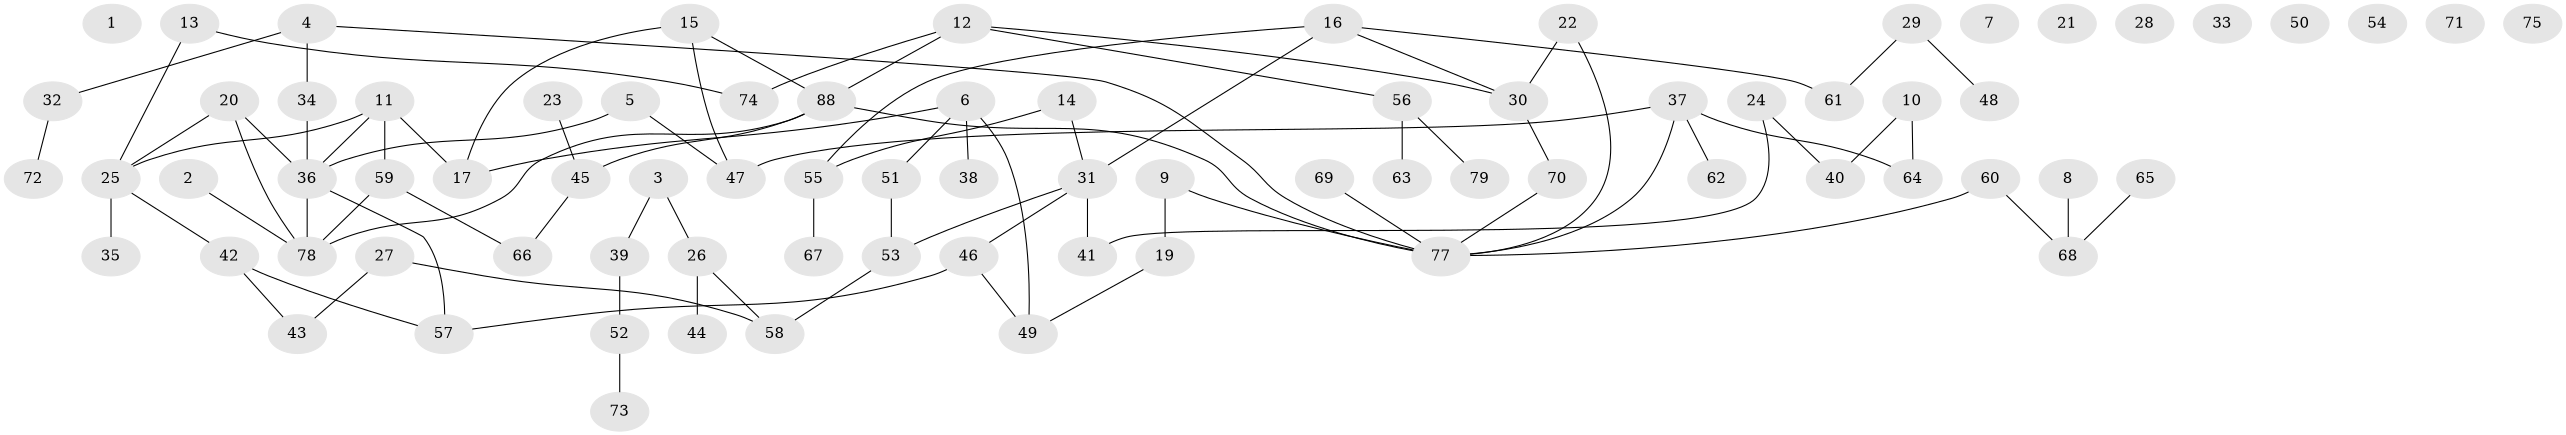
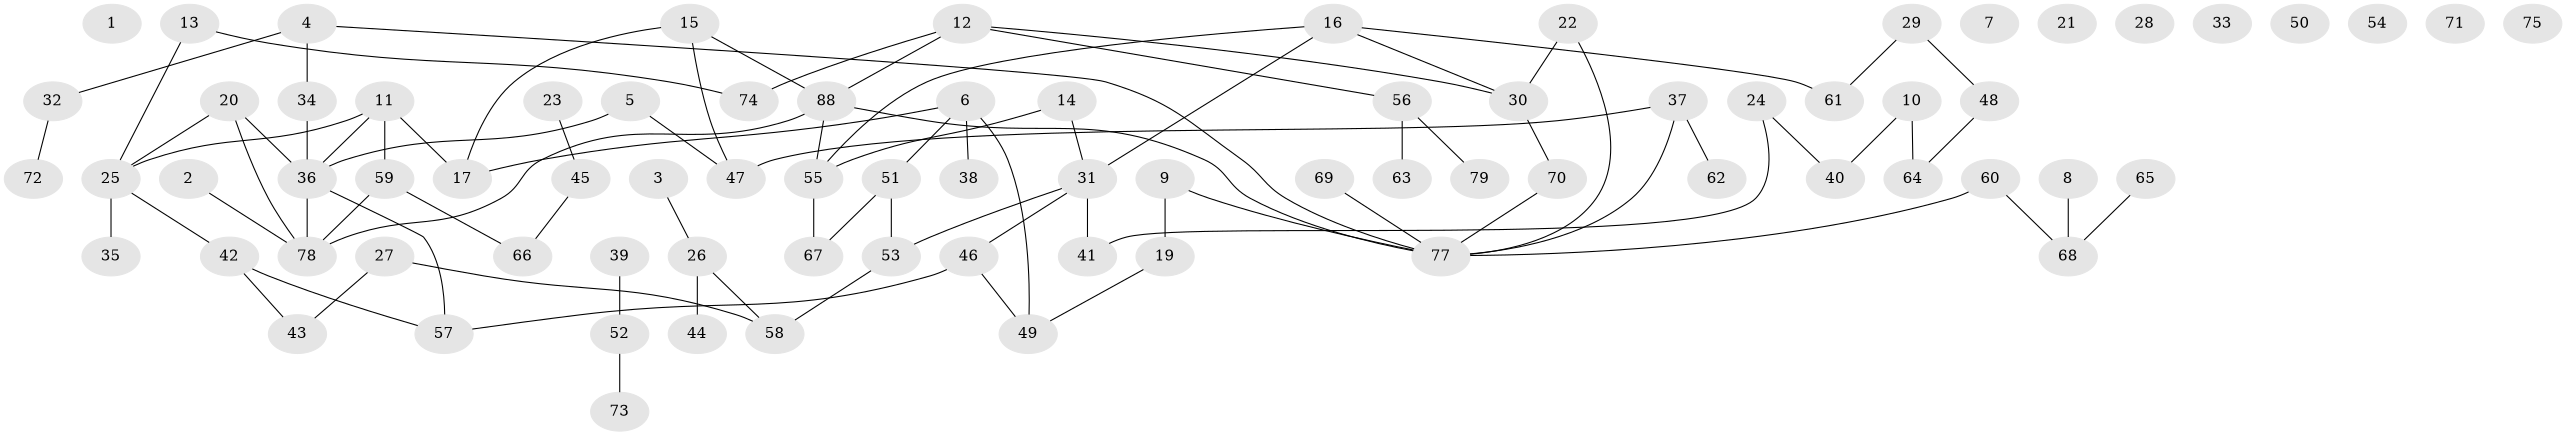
edge "37" -- "64": now "48" -- "64"
edge "88" -- "45": now "88" -- "55"
edge "3" -- "39": removed
edge "51" -- "67": added
